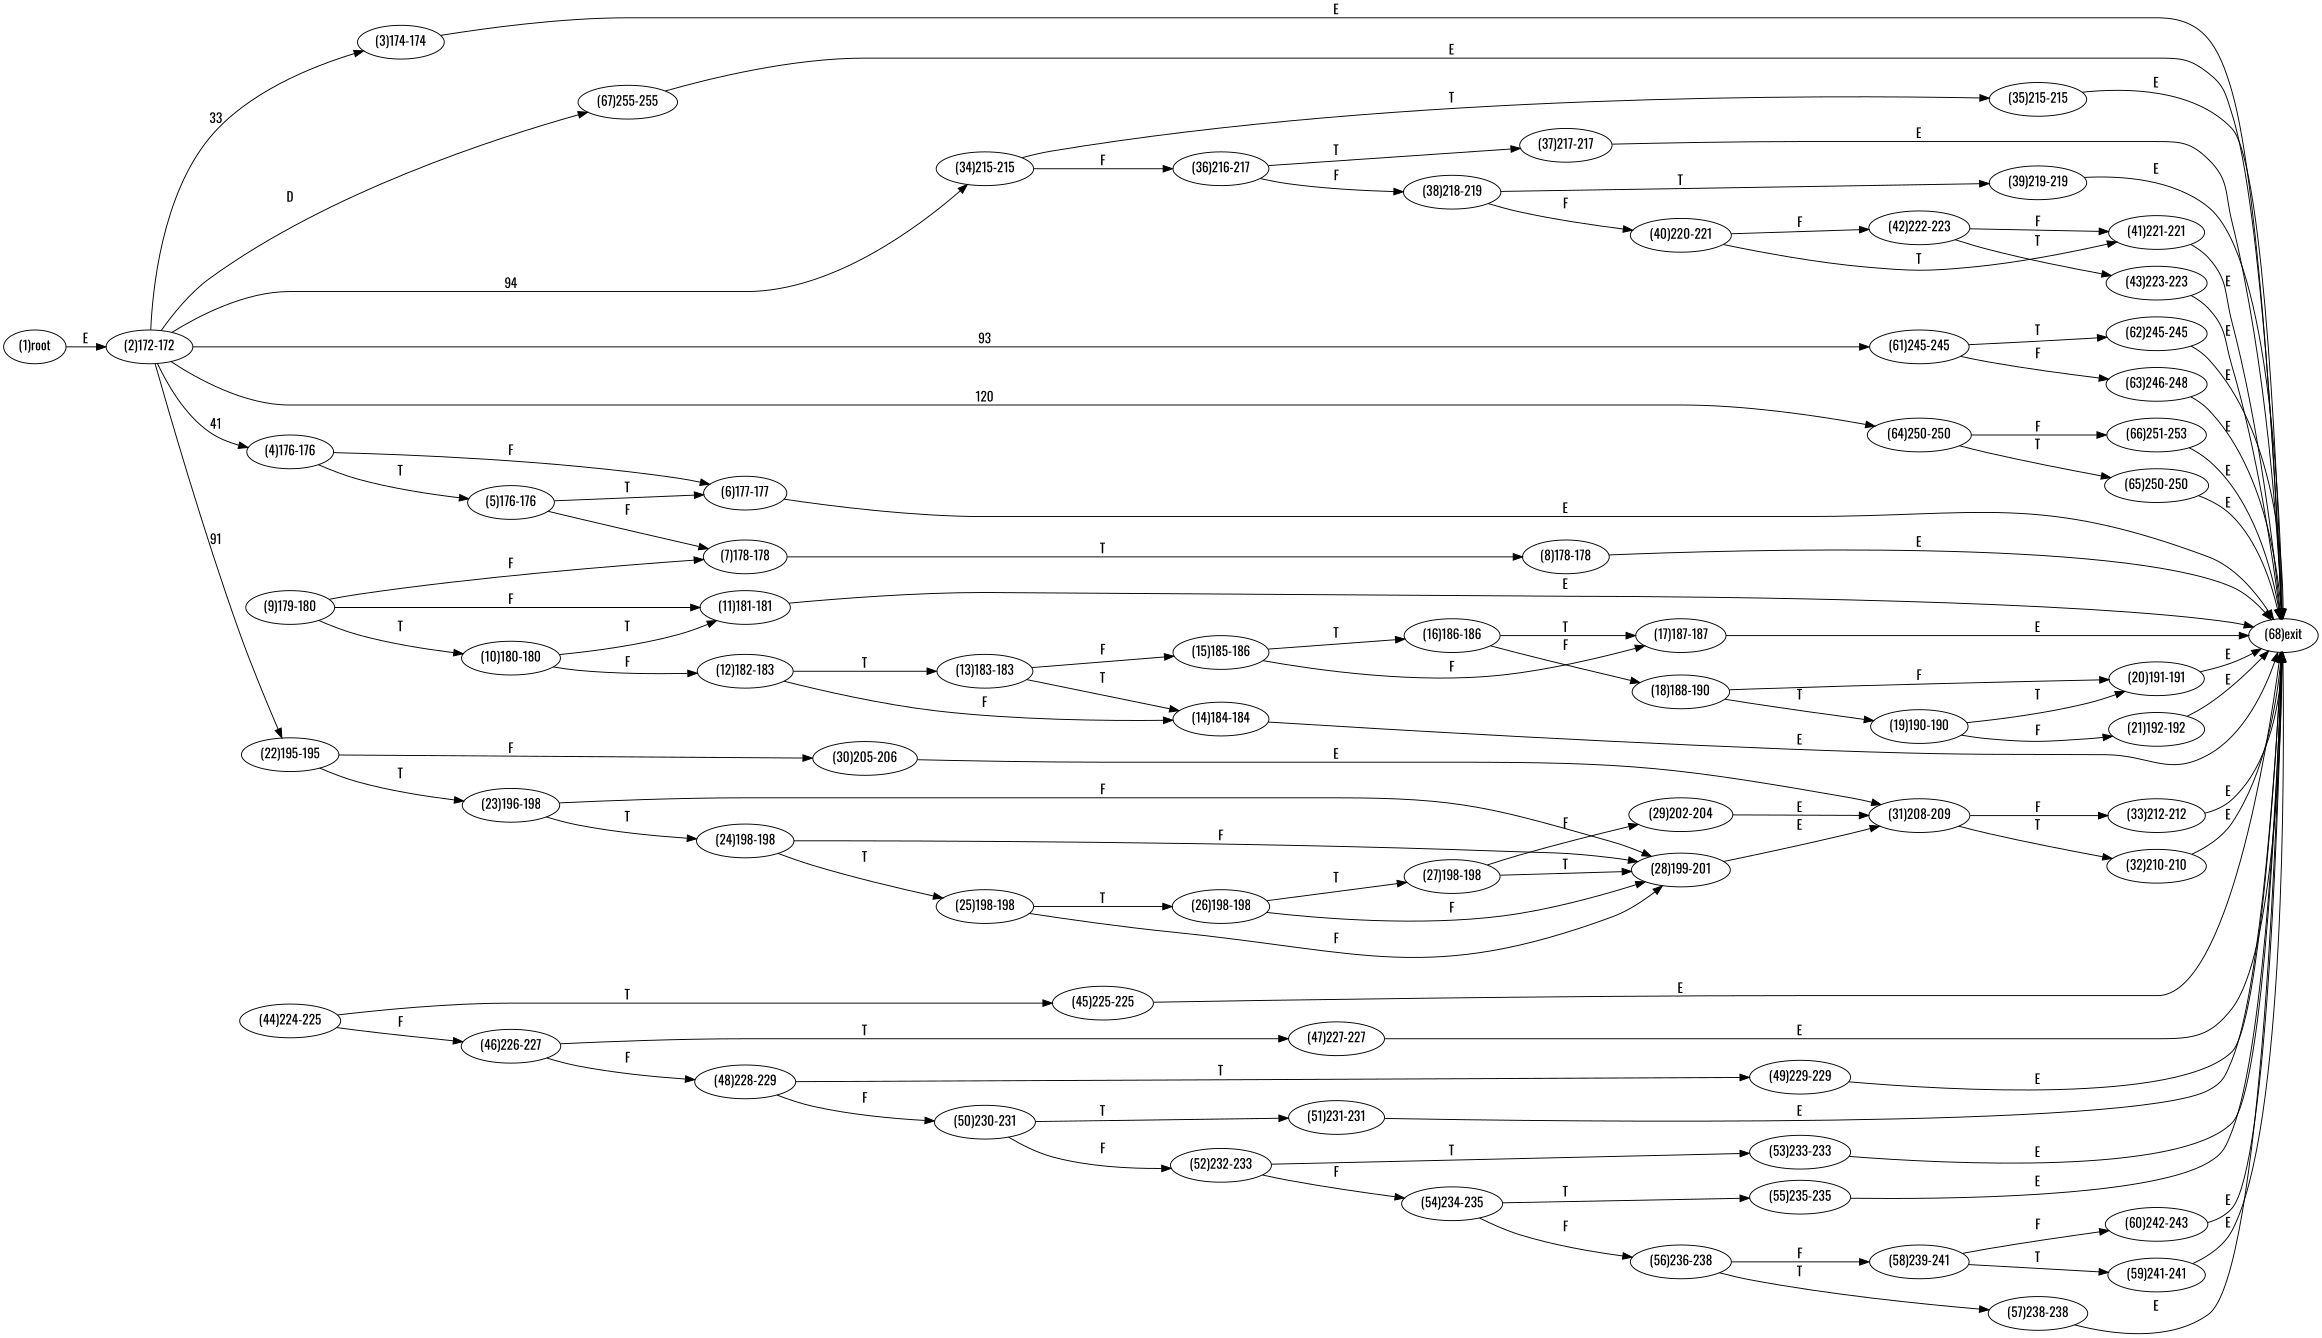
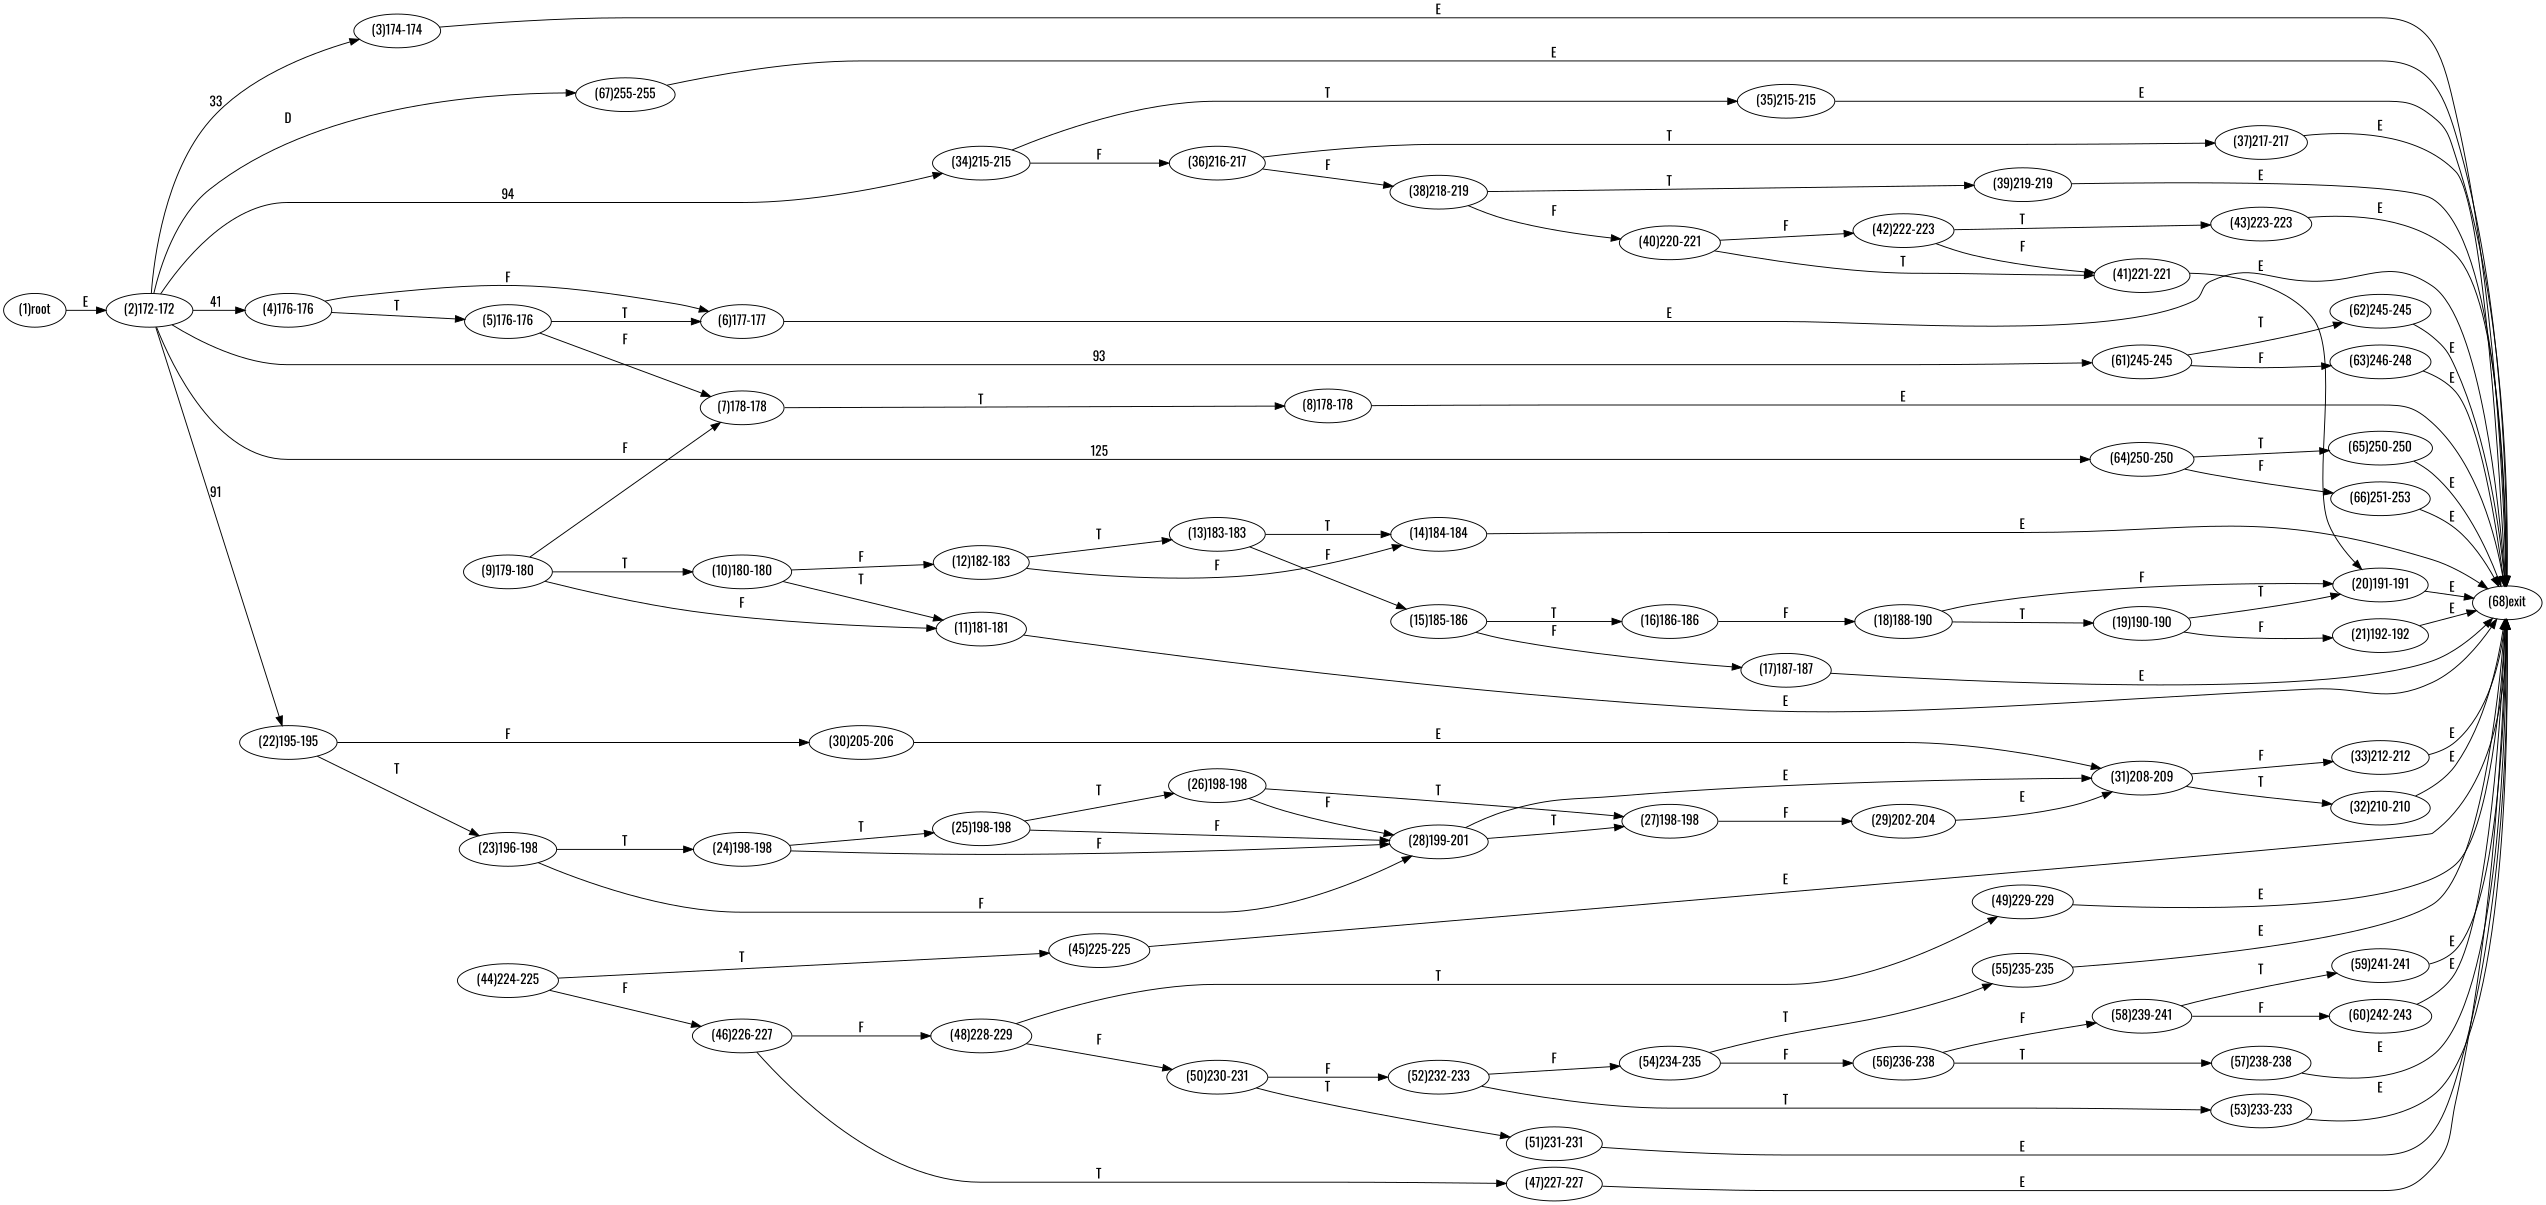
edge "(2)172-172" -> "(64)250-250": label "120" -> "125"
edge "(41)221-221" -> "(68)exit": now "(41)221-221" -> "(20)191-191"
edge "(16)186-186" -> "(17)187-187": removed, label "T"
edge "(27)198-198" -> "(28)199-201": reversed
